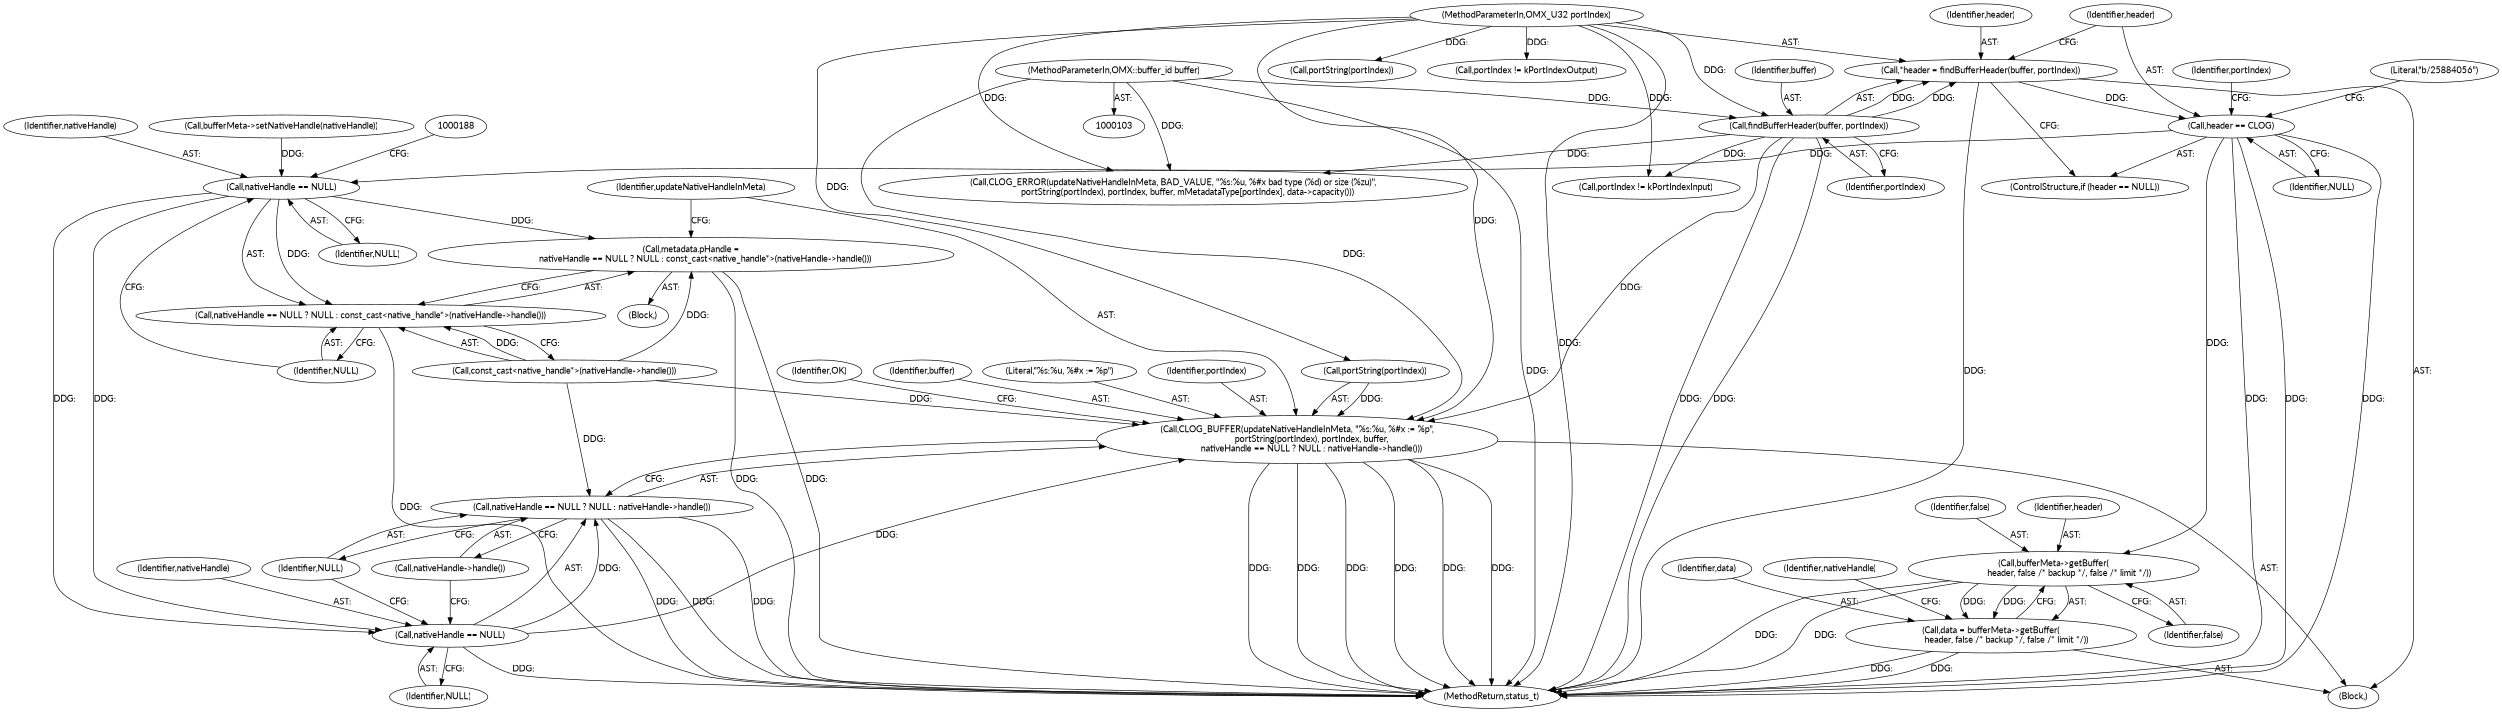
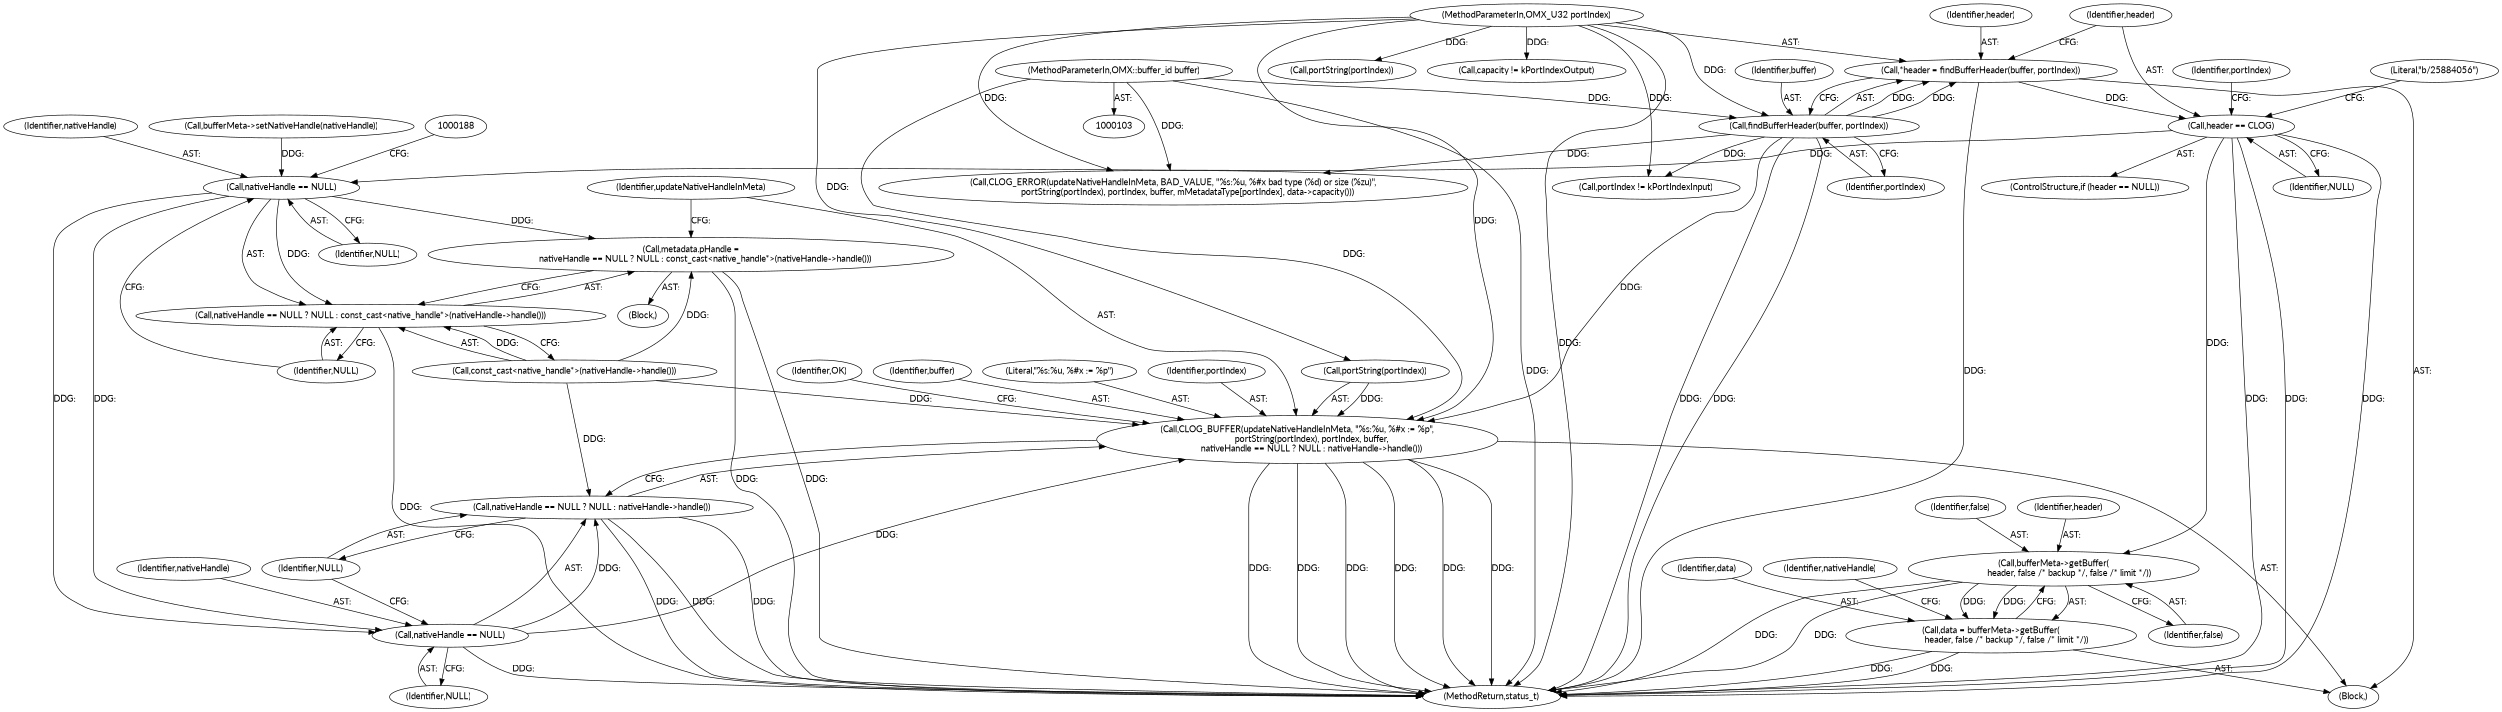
node "(Call,portIndex != kPortIndexOutput)": label "(Call,portIndex != kPortIndexOutput)" -> "(Call,capacity != kPortIndexOutput)"
edge "(Call,*header = findBufferHeader(buffer, portIndex))" -> "(ControlStructure,if (header == NULL))": now "(Call,*header = findBufferHeader(buffer, portIndex))" -> "(Call,findBufferHeader(buffer, portIndex))"
node "(Call,nativeHandle->handle())": removed
